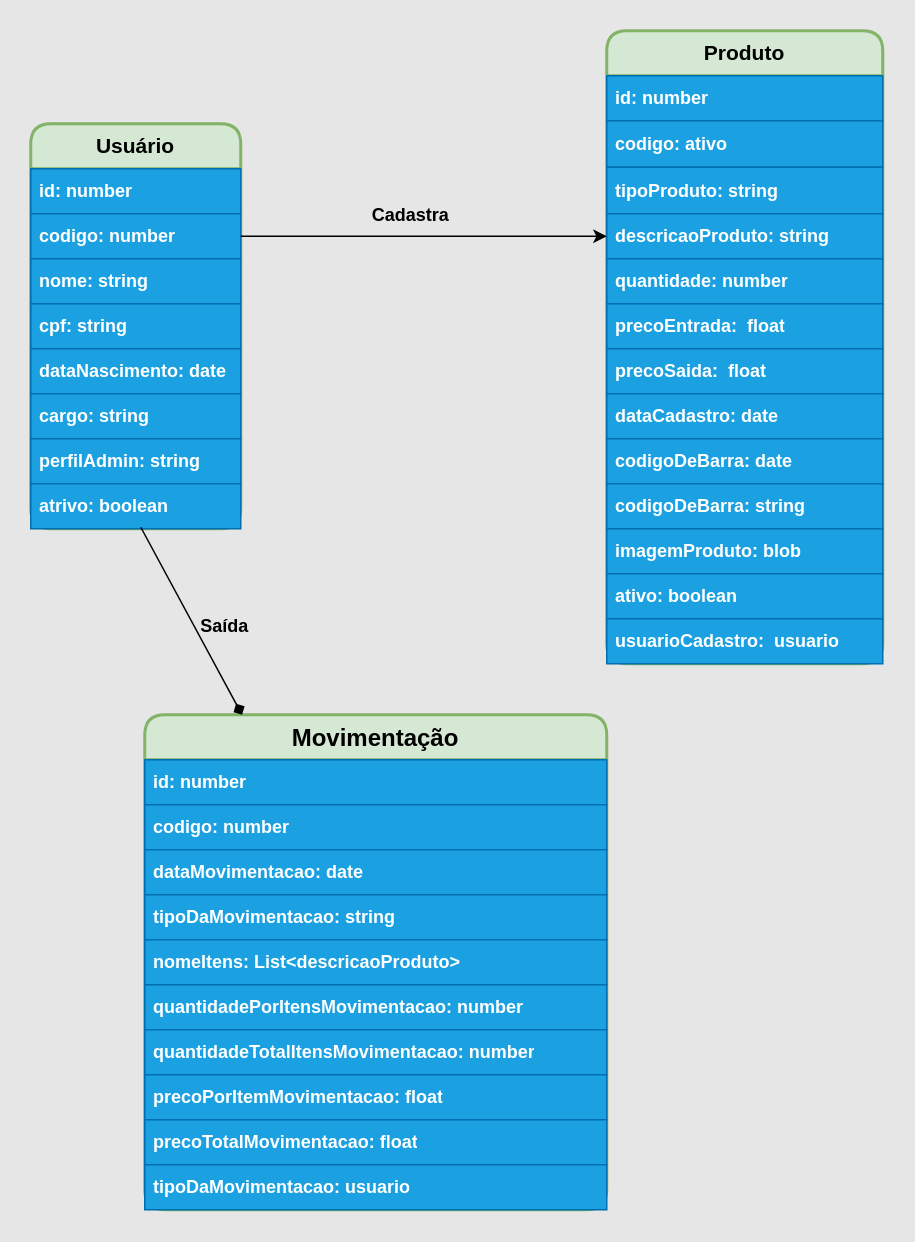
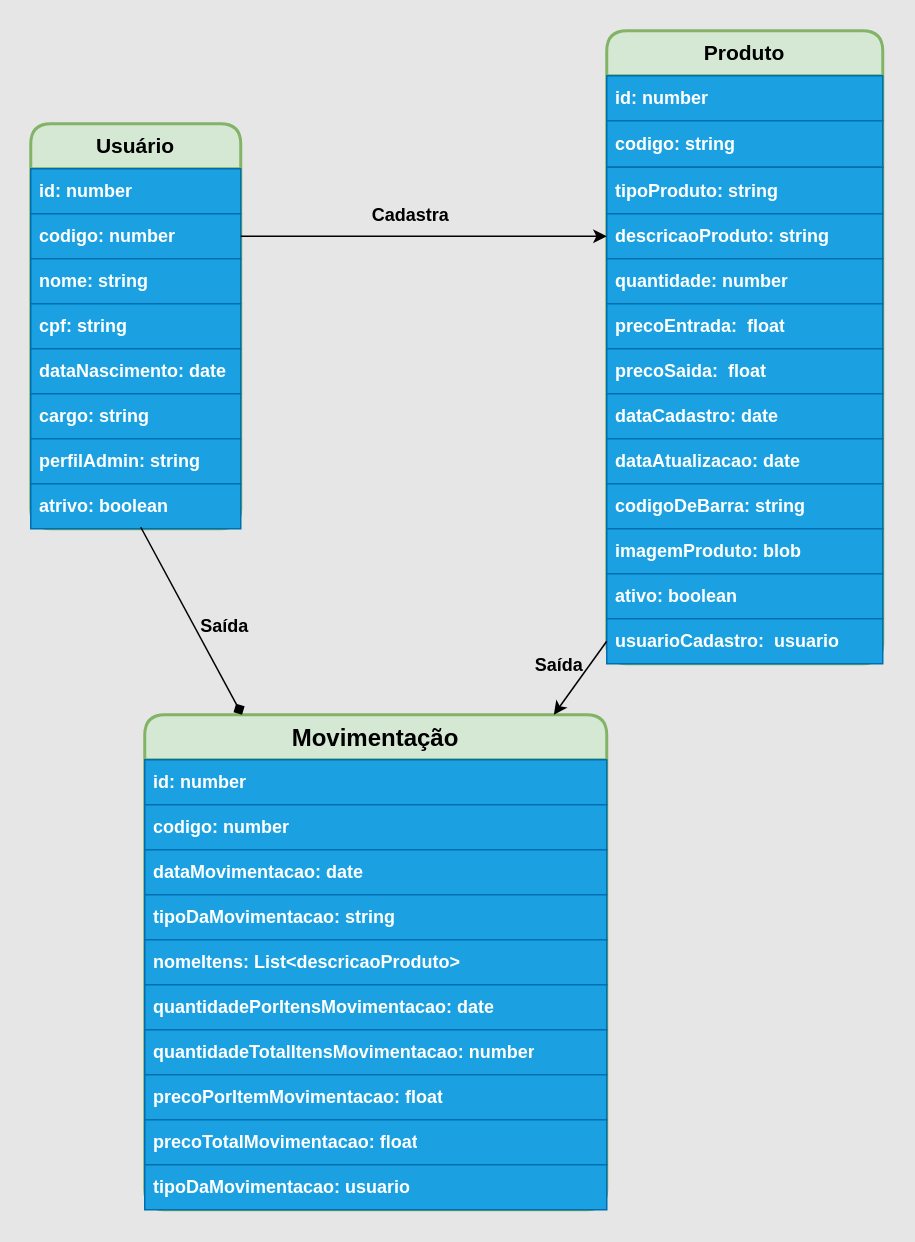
node "codigo: ativo": label "codigo: ativo" -> "codigo: string"
node "codigoDeBarra: date": label "codigoDeBarra: date" -> "dataAtualizacao: date"
edge "usuarioCadastro: usuario" -> "Movimentação": added, label "Saída"
node "quantidadePorItensMovimentacao: number": label "quantidadePorItensMovimentacao: number" -> "quantidadePorItensMovimentacao: date"
